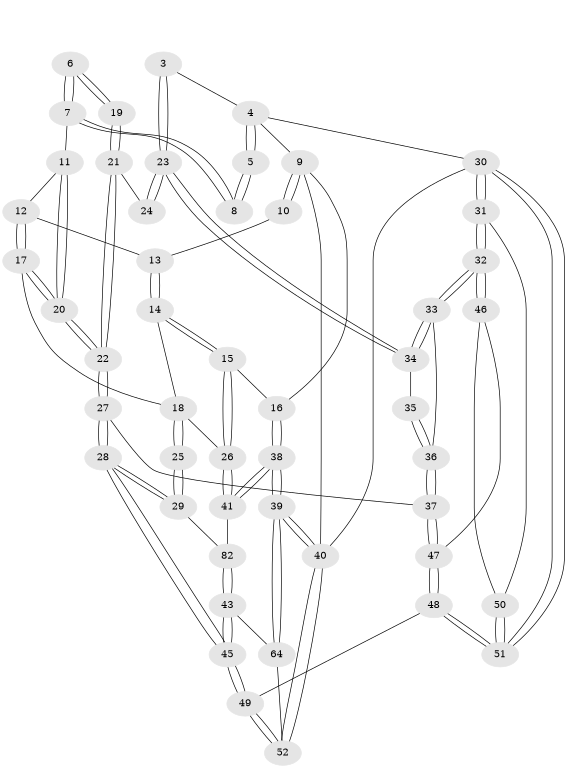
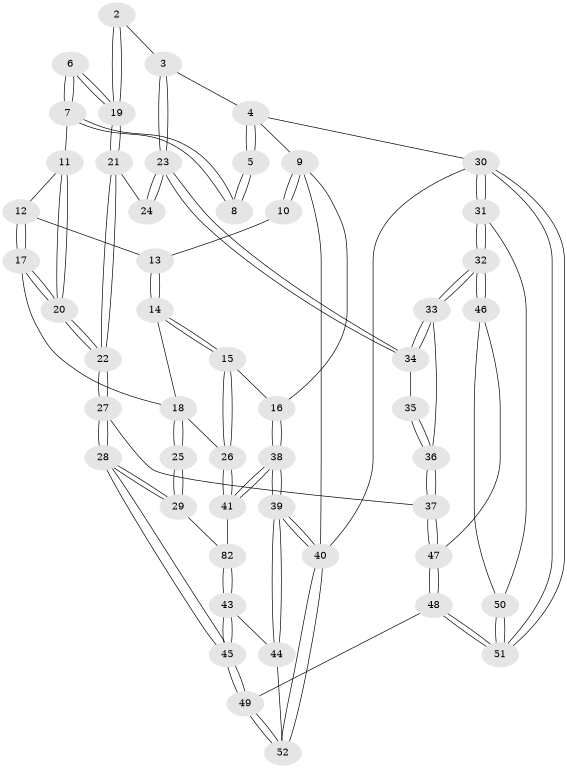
node "2": added
node "64": label "64" -> "44"
